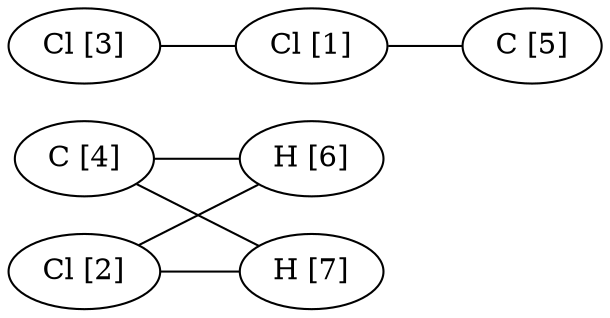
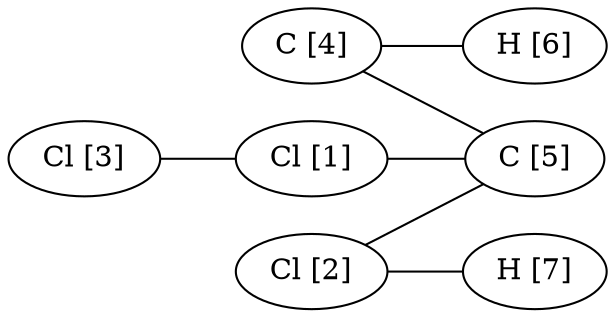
edge "C [4]" -- "H [7]": now "C [4]" -- "C [5]"
edge "H [6]" -- "Cl [2]": now "C [5]" -- "Cl [2]"
